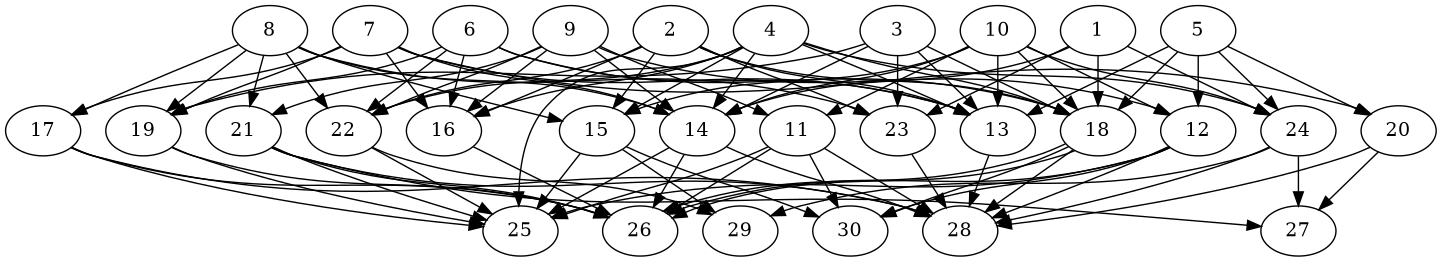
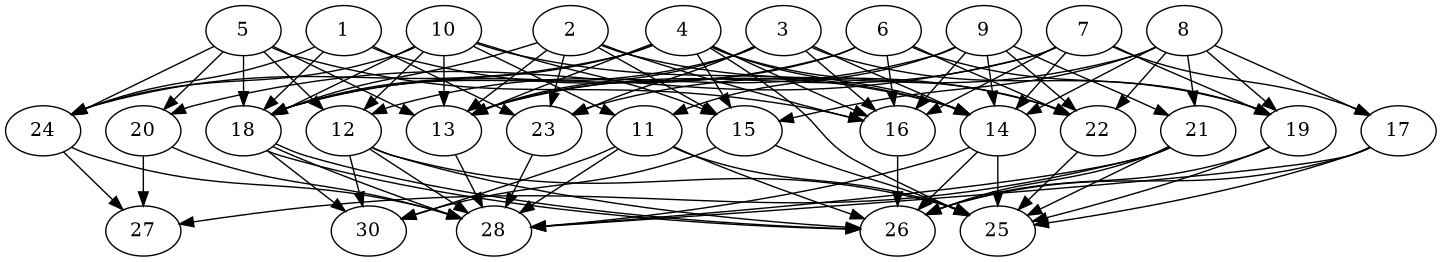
edge "3" -> "16": added
edge "5" -> "16": added
node "29": removed
